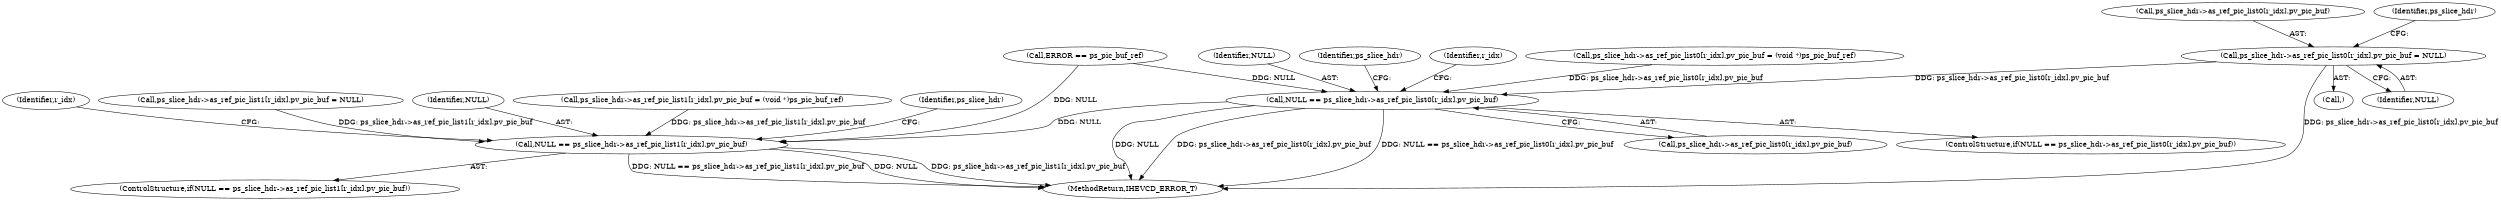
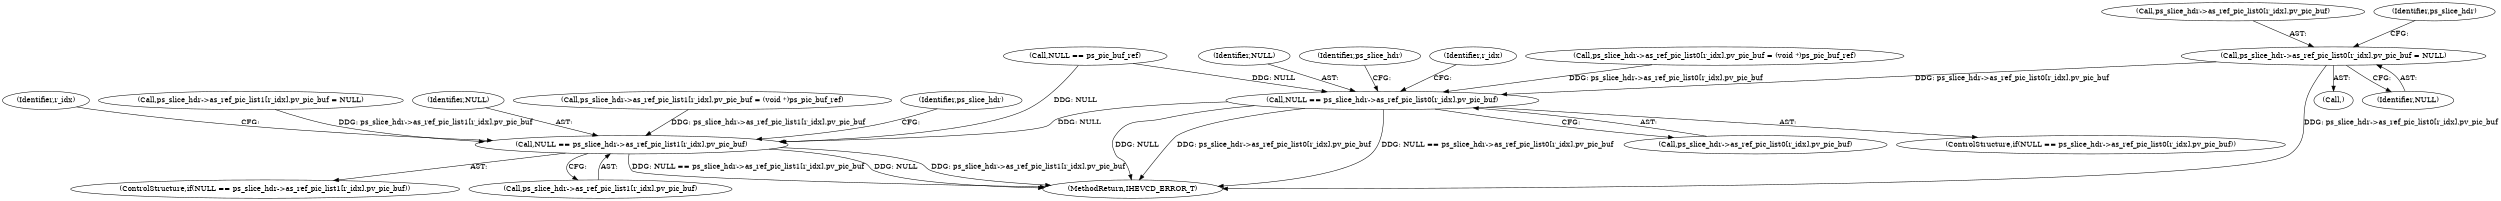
node "(Call,ERROR == ps_pic_buf_ref)": label "(Call,ERROR == ps_pic_buf_ref)" -> "(Call,NULL == ps_pic_buf_ref)"
node "(Call,ps_slice_hdr->as_ref_pic_list1[r_idx].pv_pic_buf)": added
